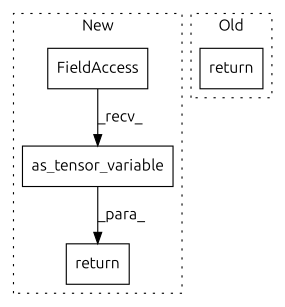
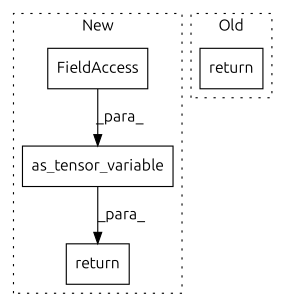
edge "FieldAccess" -> "as_tensor_variable": label "_recv_" -> "_para_"
